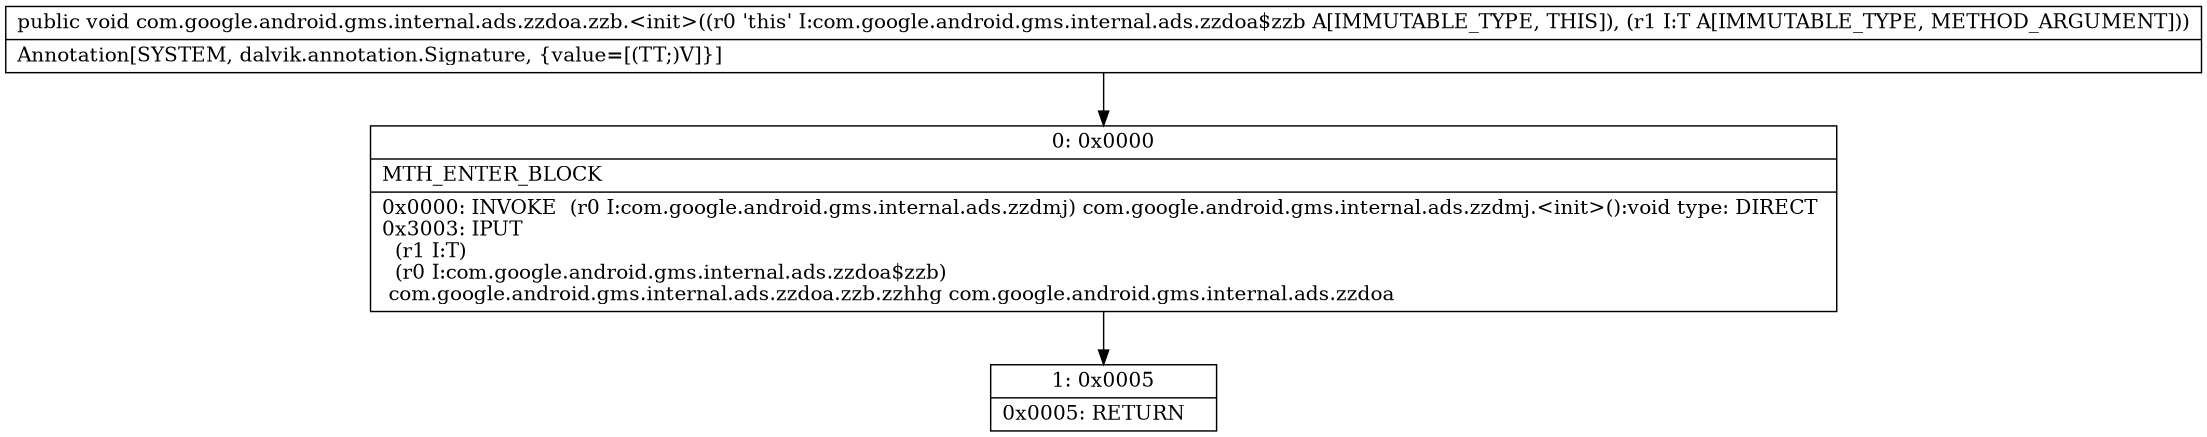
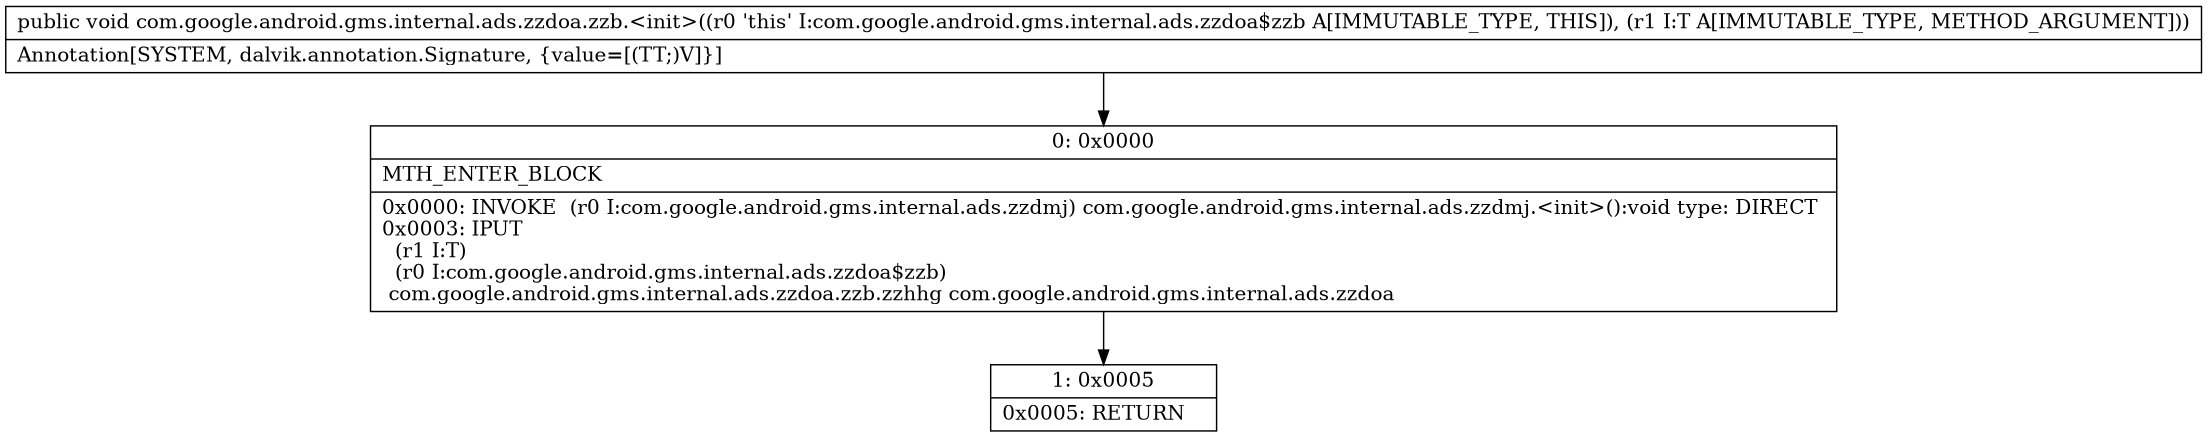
node "0: 0x0000": text "0x3003: IPUT" -> "0x0003: IPUT"
